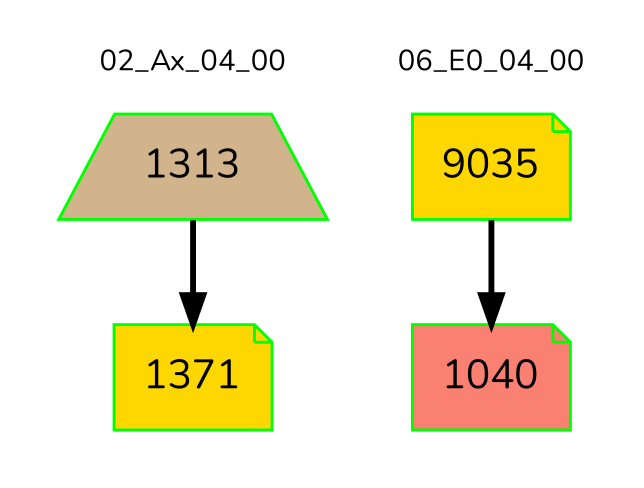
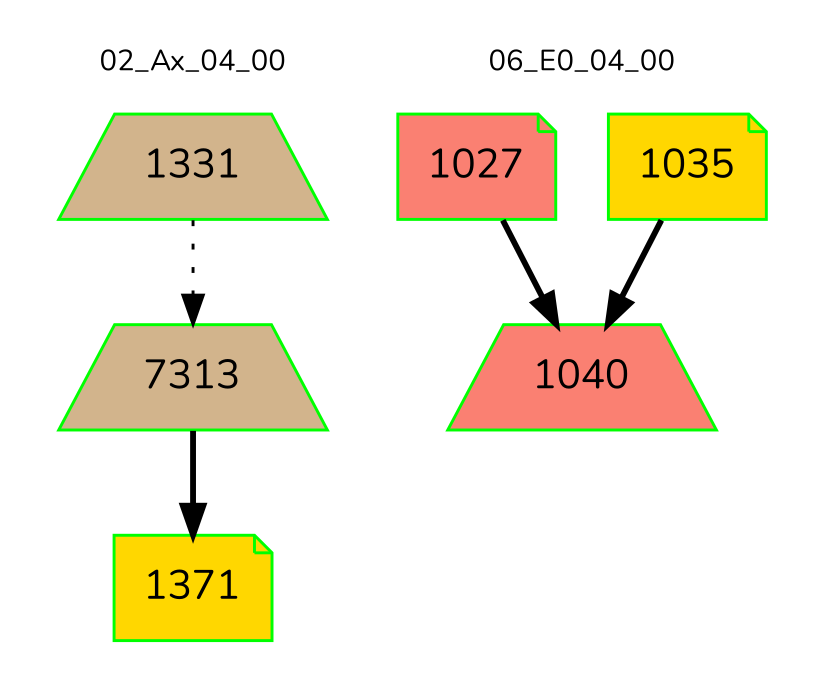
node "1313": label "1313" -> "7313"
node "1331": added
node "1027": added
node "9035": label "9035" -> "1035"
node "1040": shape note -> trapezium
